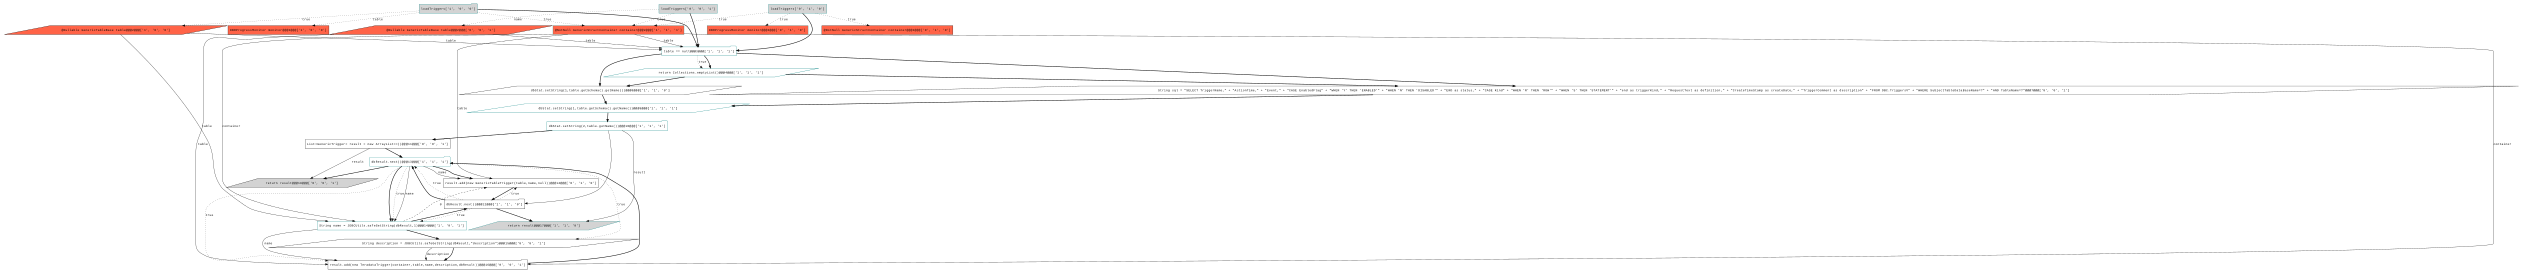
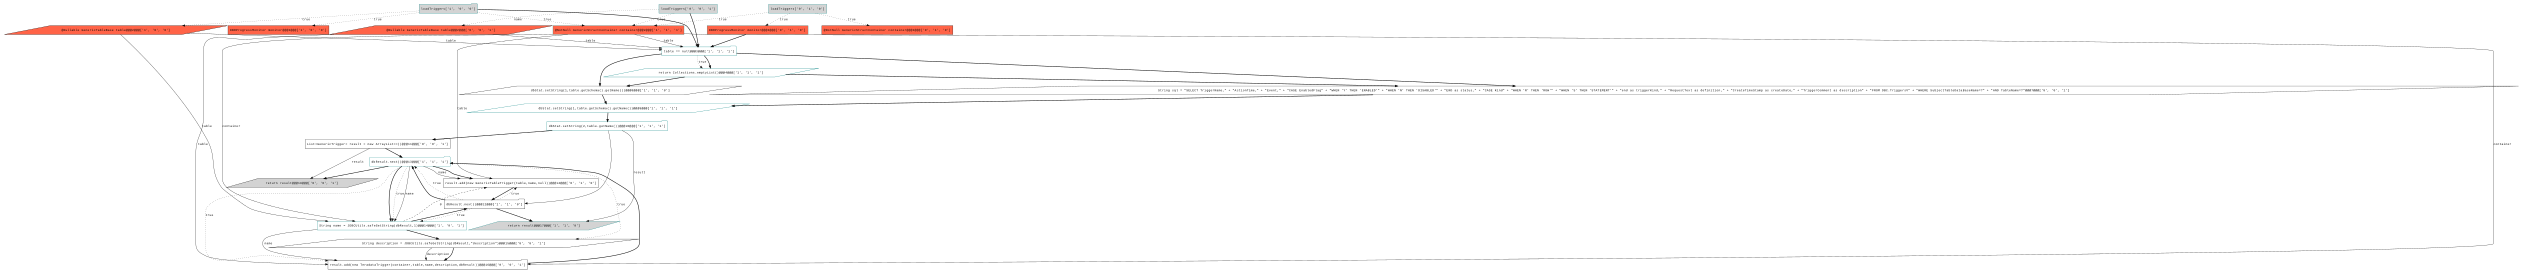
edge "loadTriggers['1', '0', '0']" -> "DBRProgressMonitor monitor@@@2@@@['1', '0', '0']": label "table" -> "true"
edge "loadTriggers['0', '1', '0']" -> "table == null@@@3@@@['1', '1', '1']": now "DBRProgressMonitor monitor@@@2@@@['0', '1', '0']" -> "table == null@@@3@@@['1', '1', '1']"
